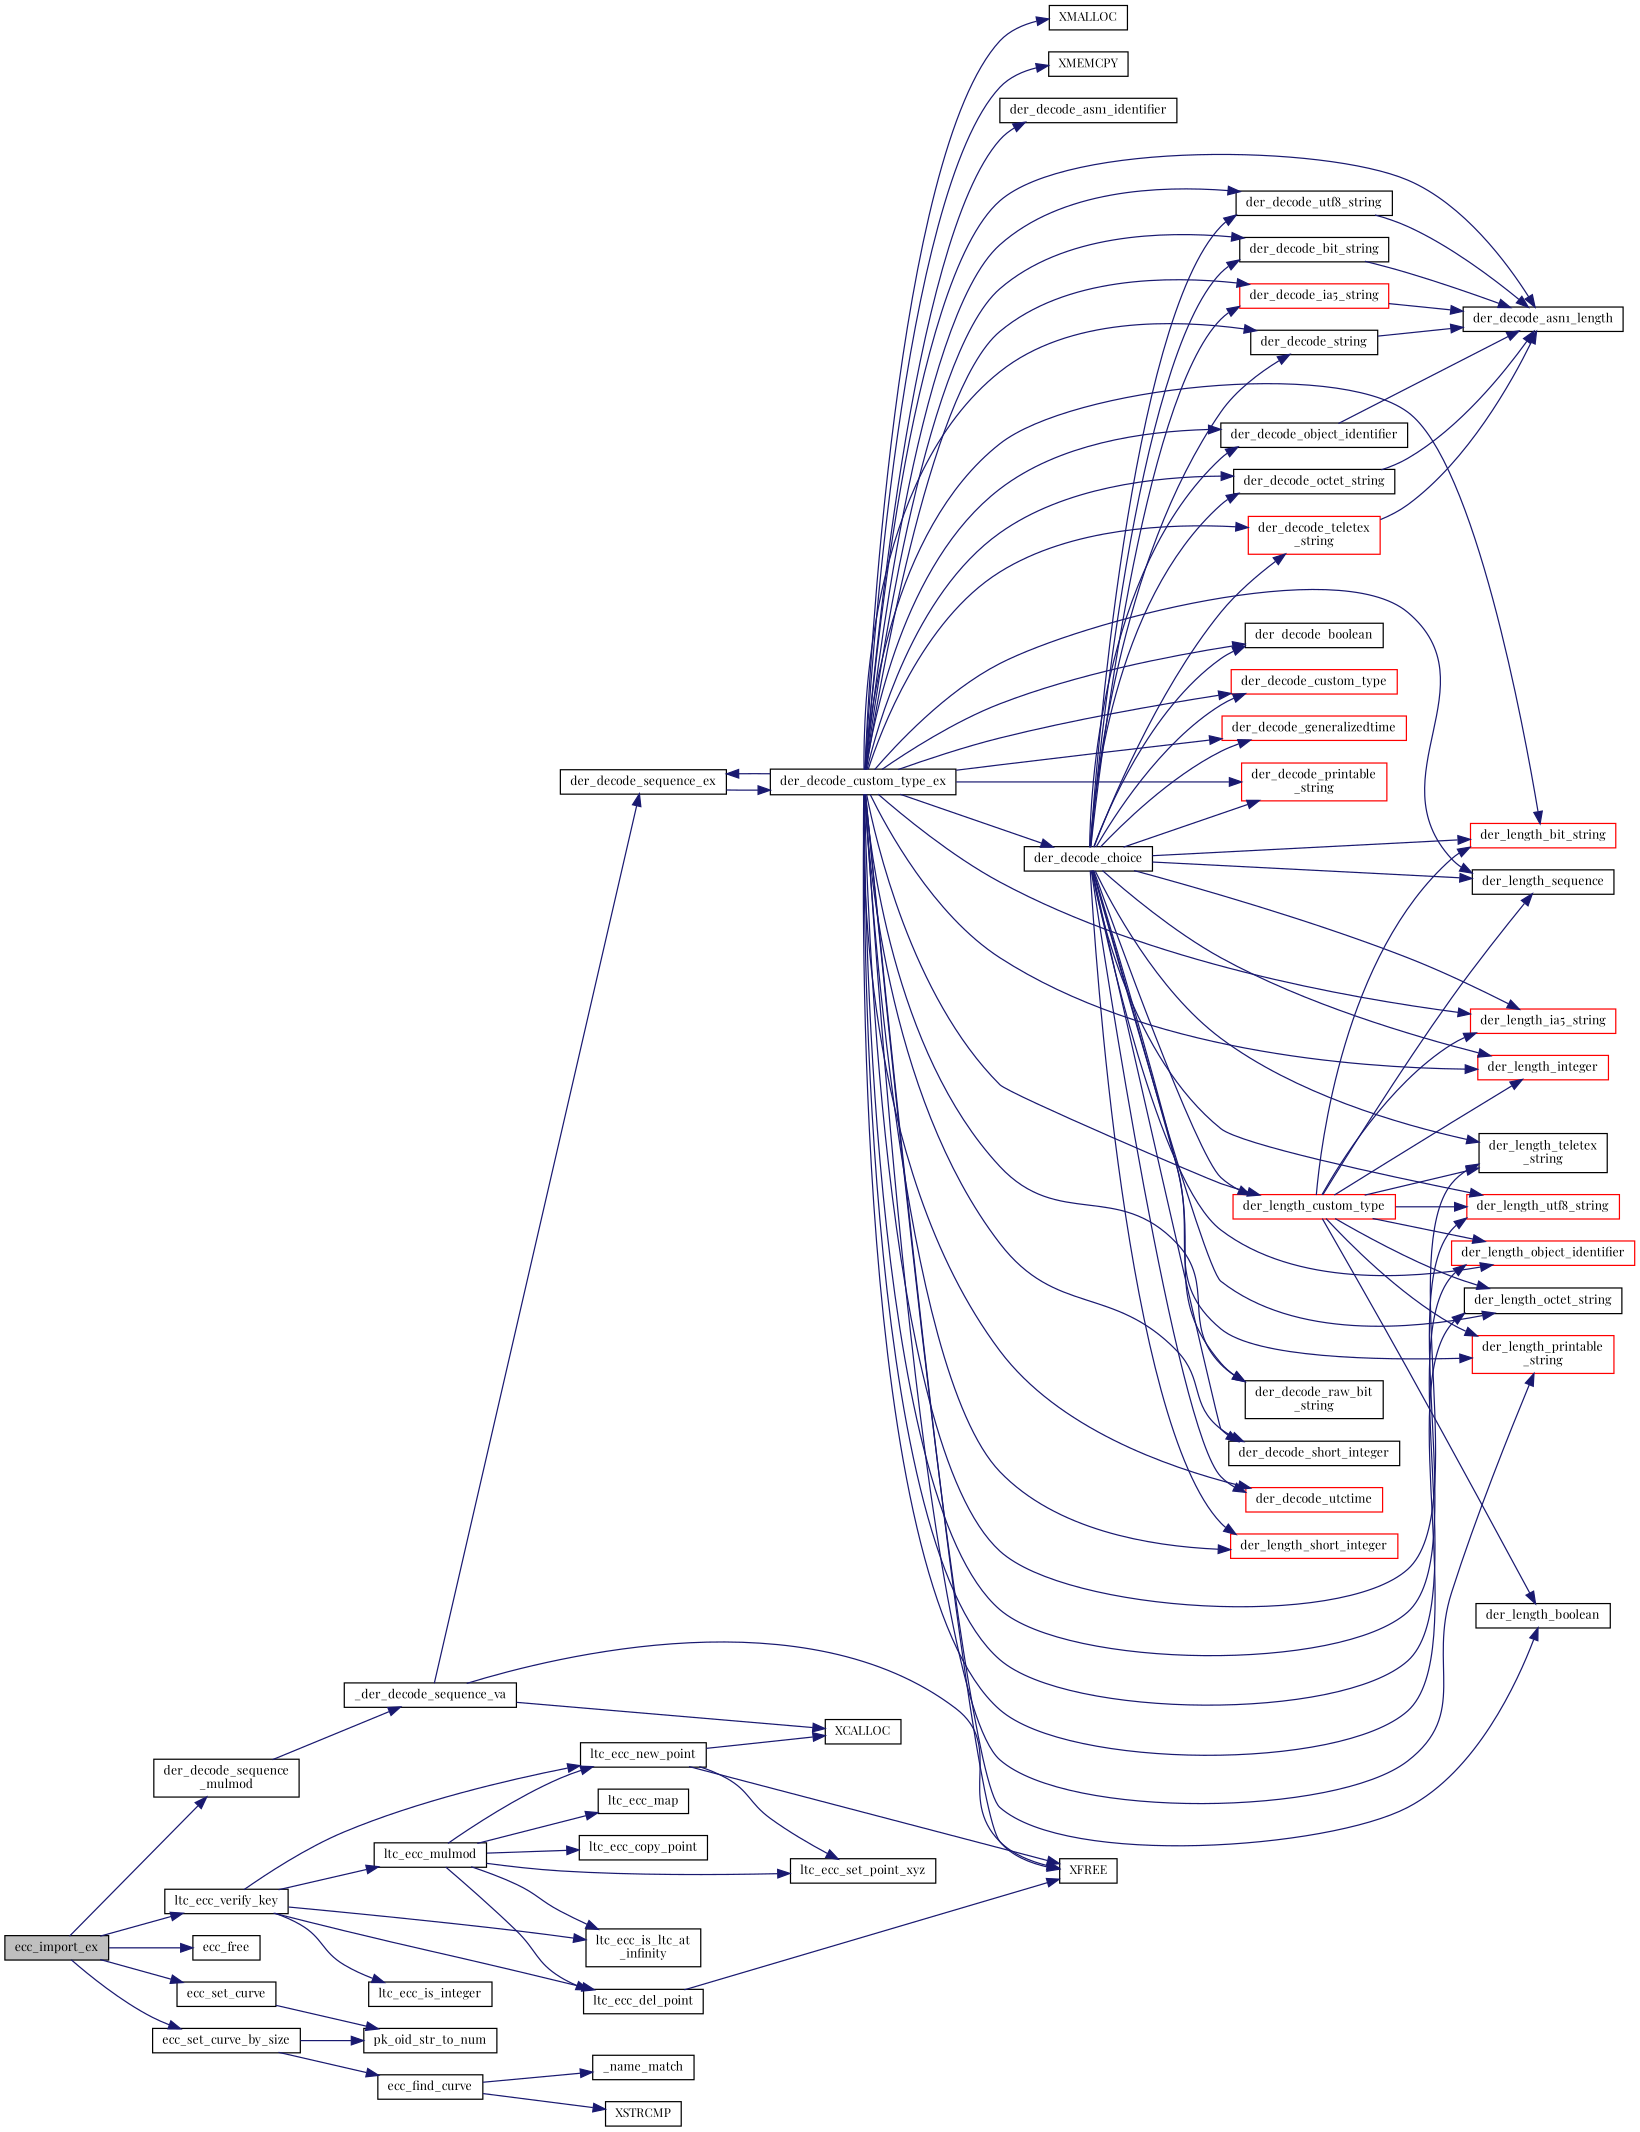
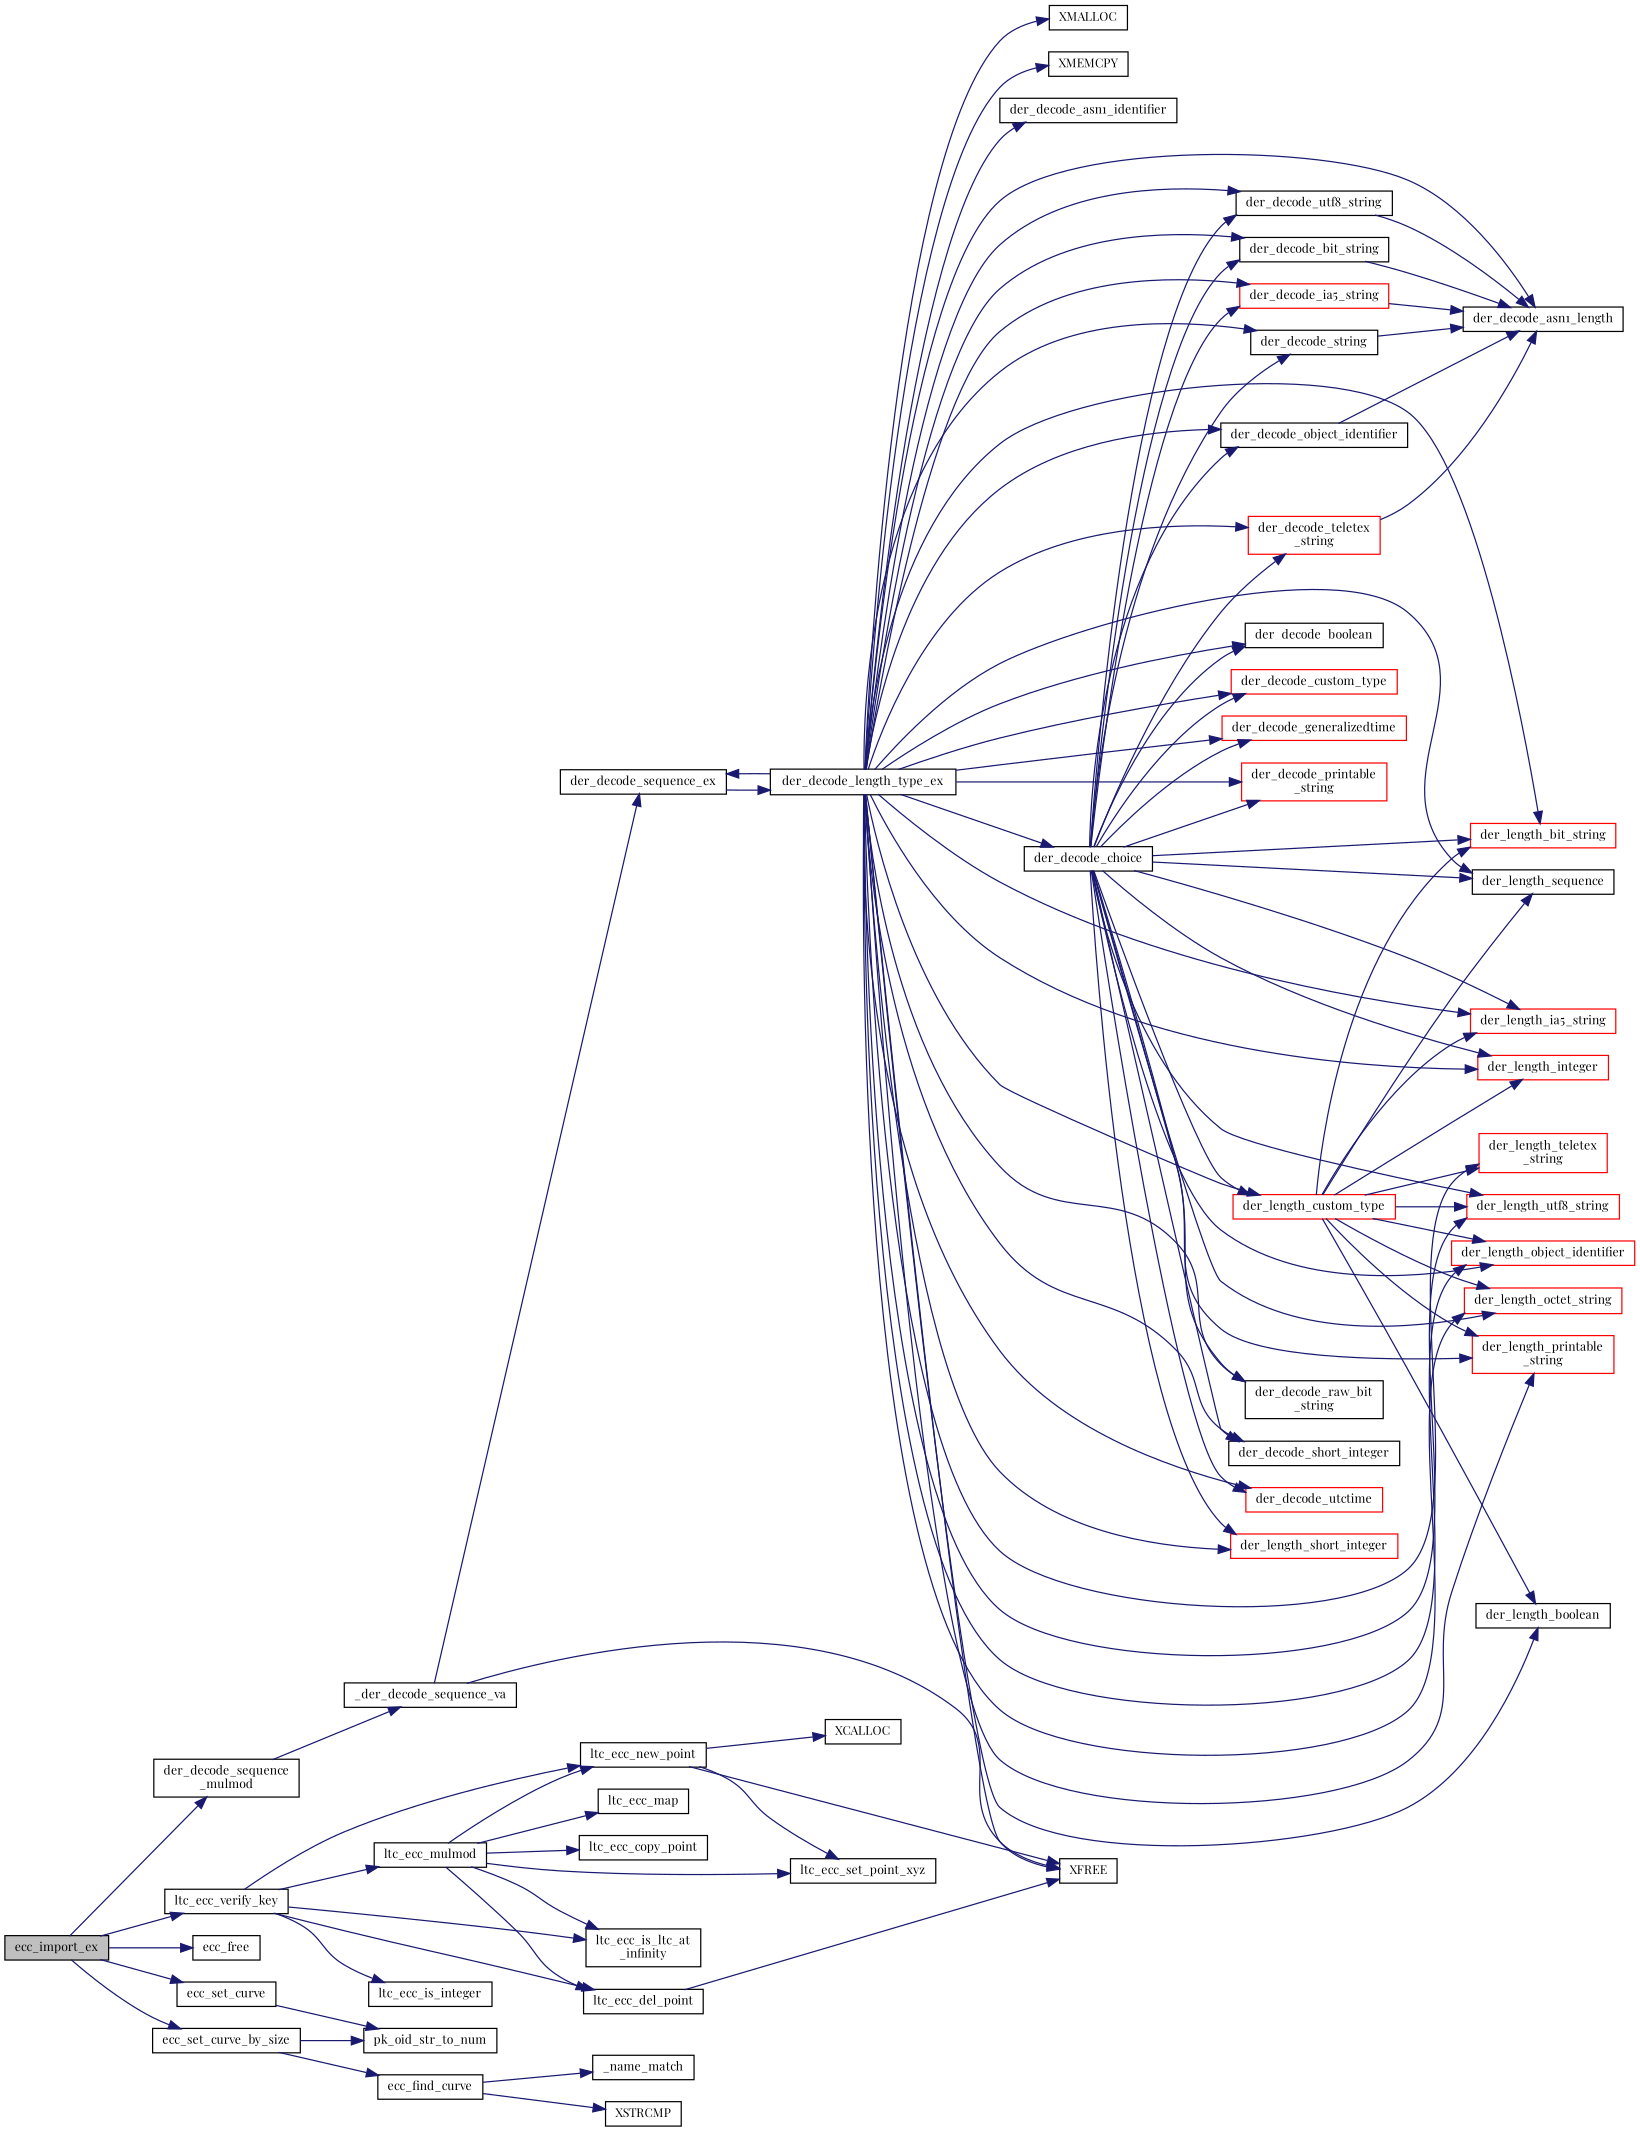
node "der_decode_octet_string": removed
node "der_decode_custom_type_ex": label "der_decode_custom_type_ex" -> "der_decode_length_type_ex"
edge "der_decode_choice" -> "der_length_teletex _string": removed
node "der_length_teletex _string": color black -> red
node "der_length_octet_string": color black -> red
edge "_der_decode_sequence_va" -> "XCALLOC": removed
